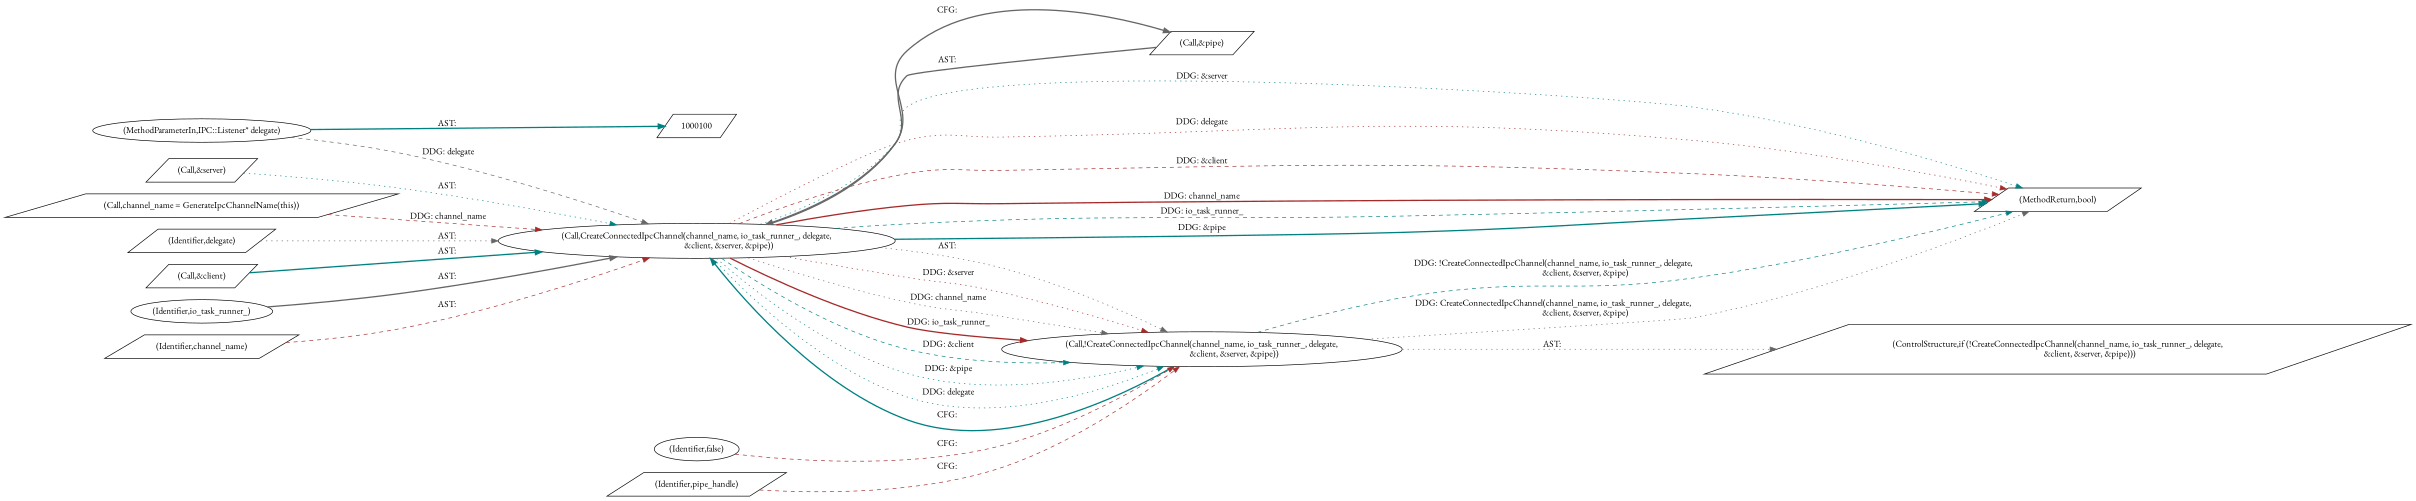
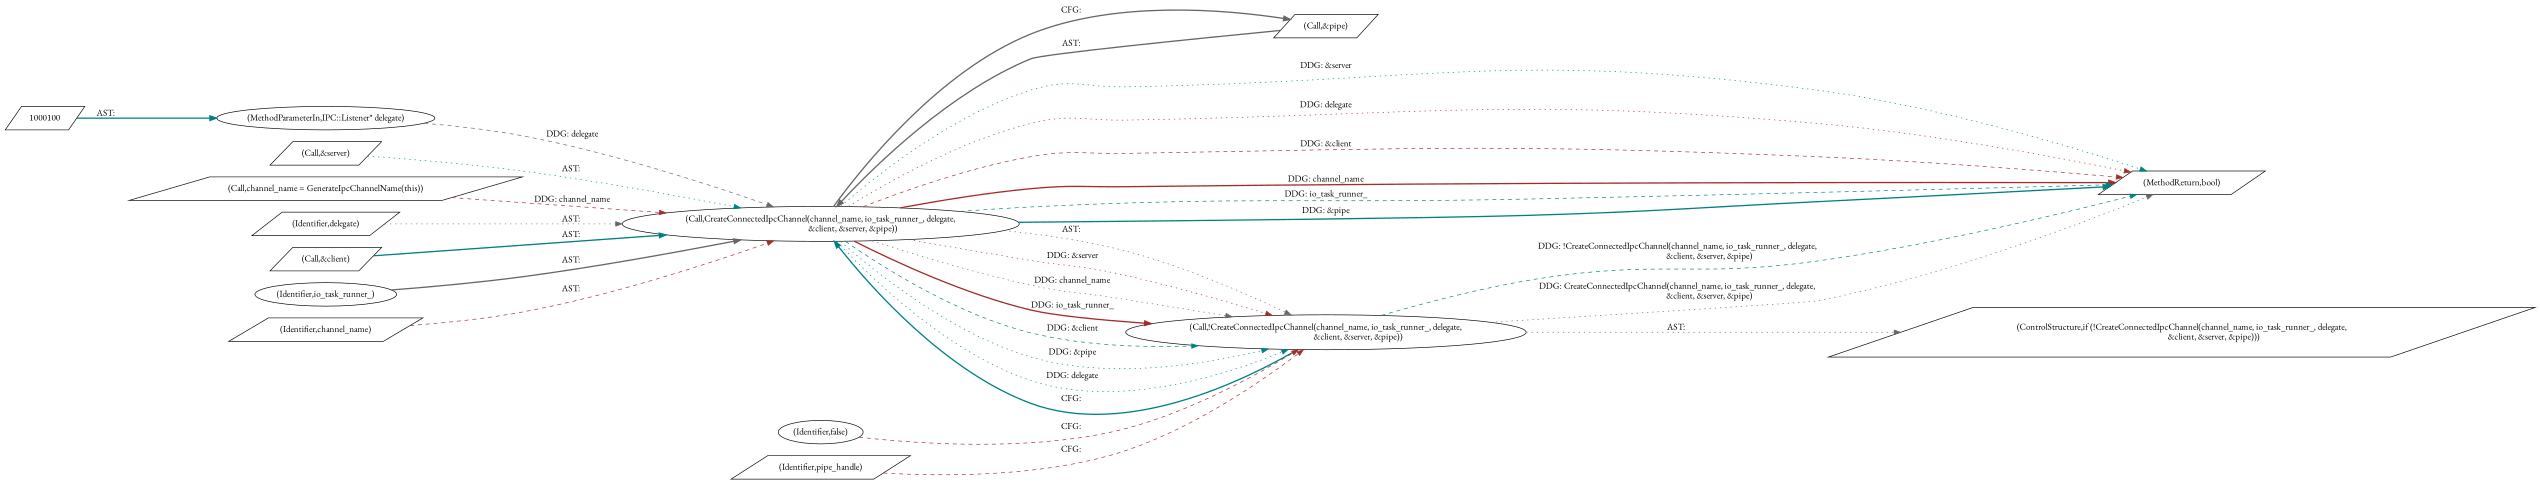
edge "(MethodParameterIn,IPC::Listener* delegate)" -> "1000100": reversed
